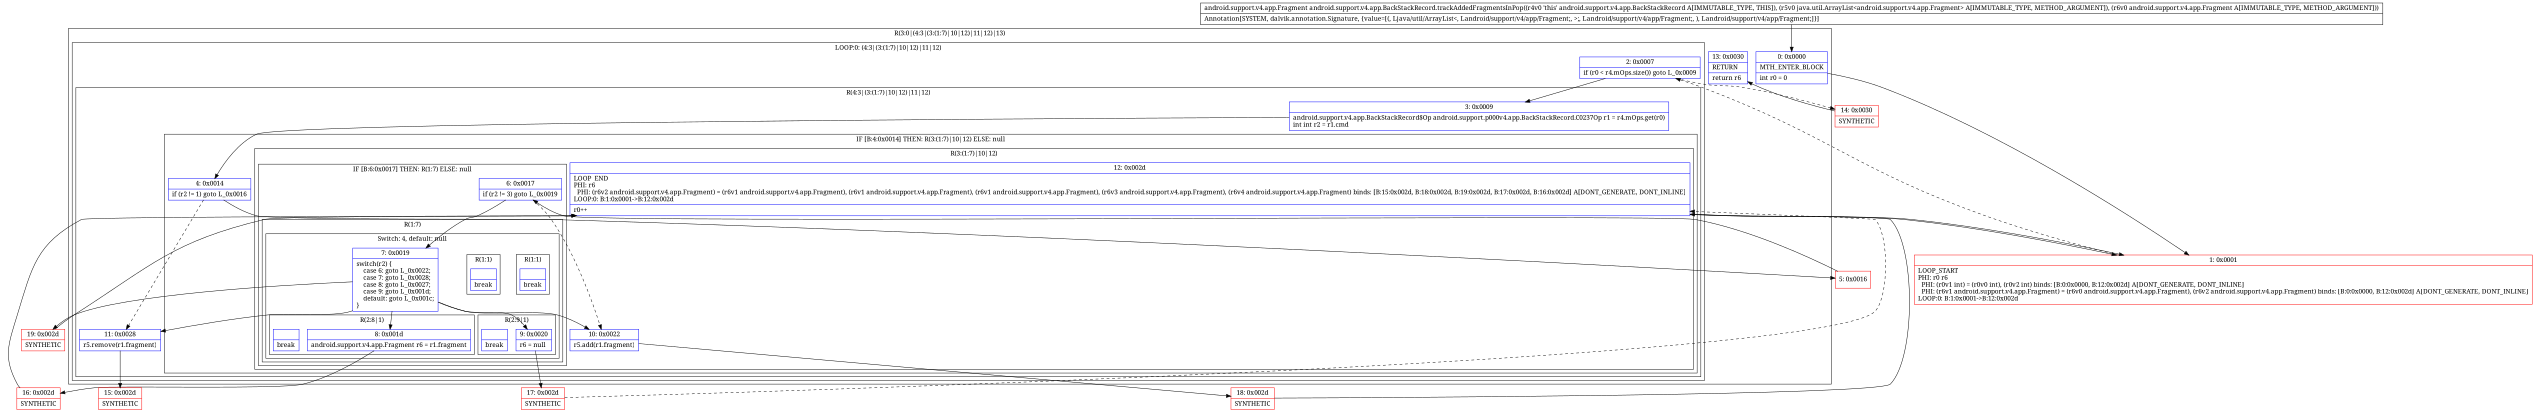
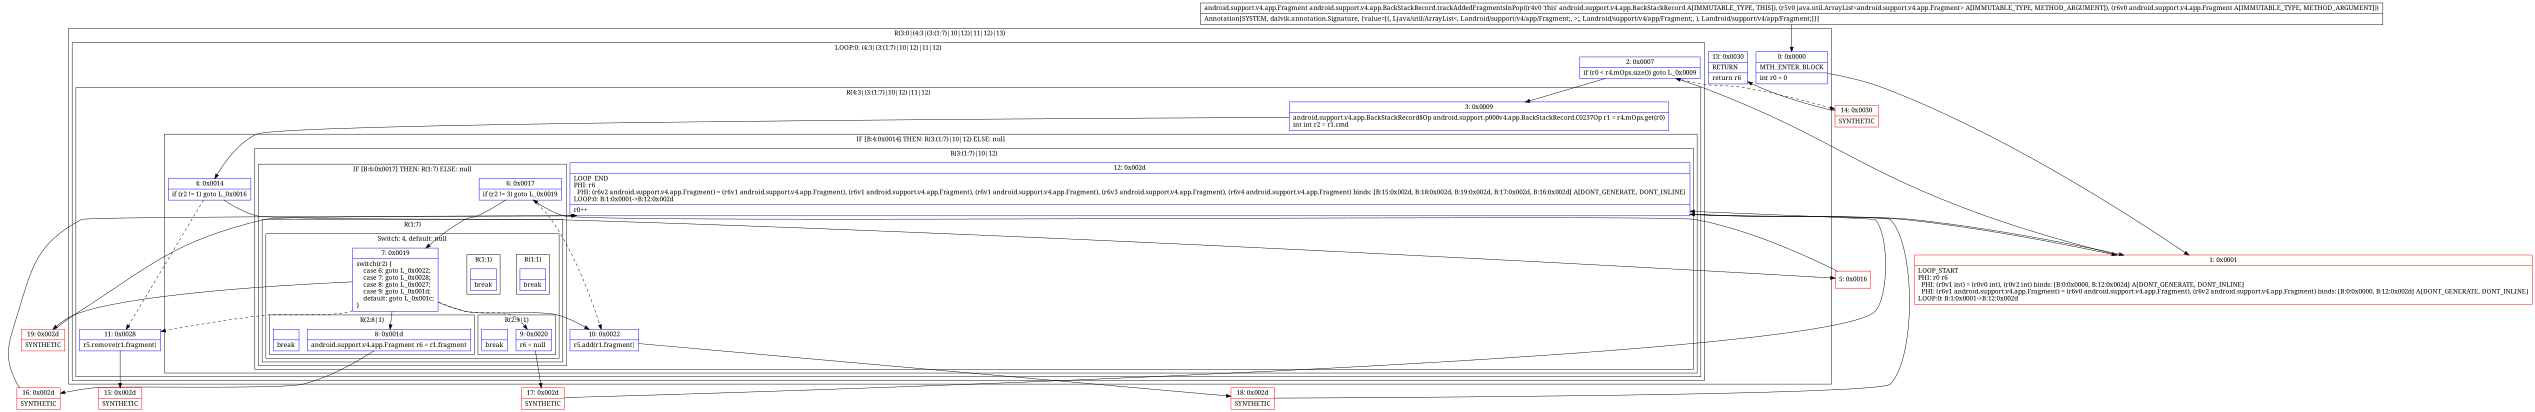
edge "1: 0x0001" -> "2: 0x0007": style dashed -> solid
edge "7: 0x0019" -> "9: 0x0020": style solid -> dashed
edge "7: 0x0019" -> "11: 0x0028": style solid -> dashed
edge "17: 0x002d" -> "12: 0x002d": style dashed -> solid
